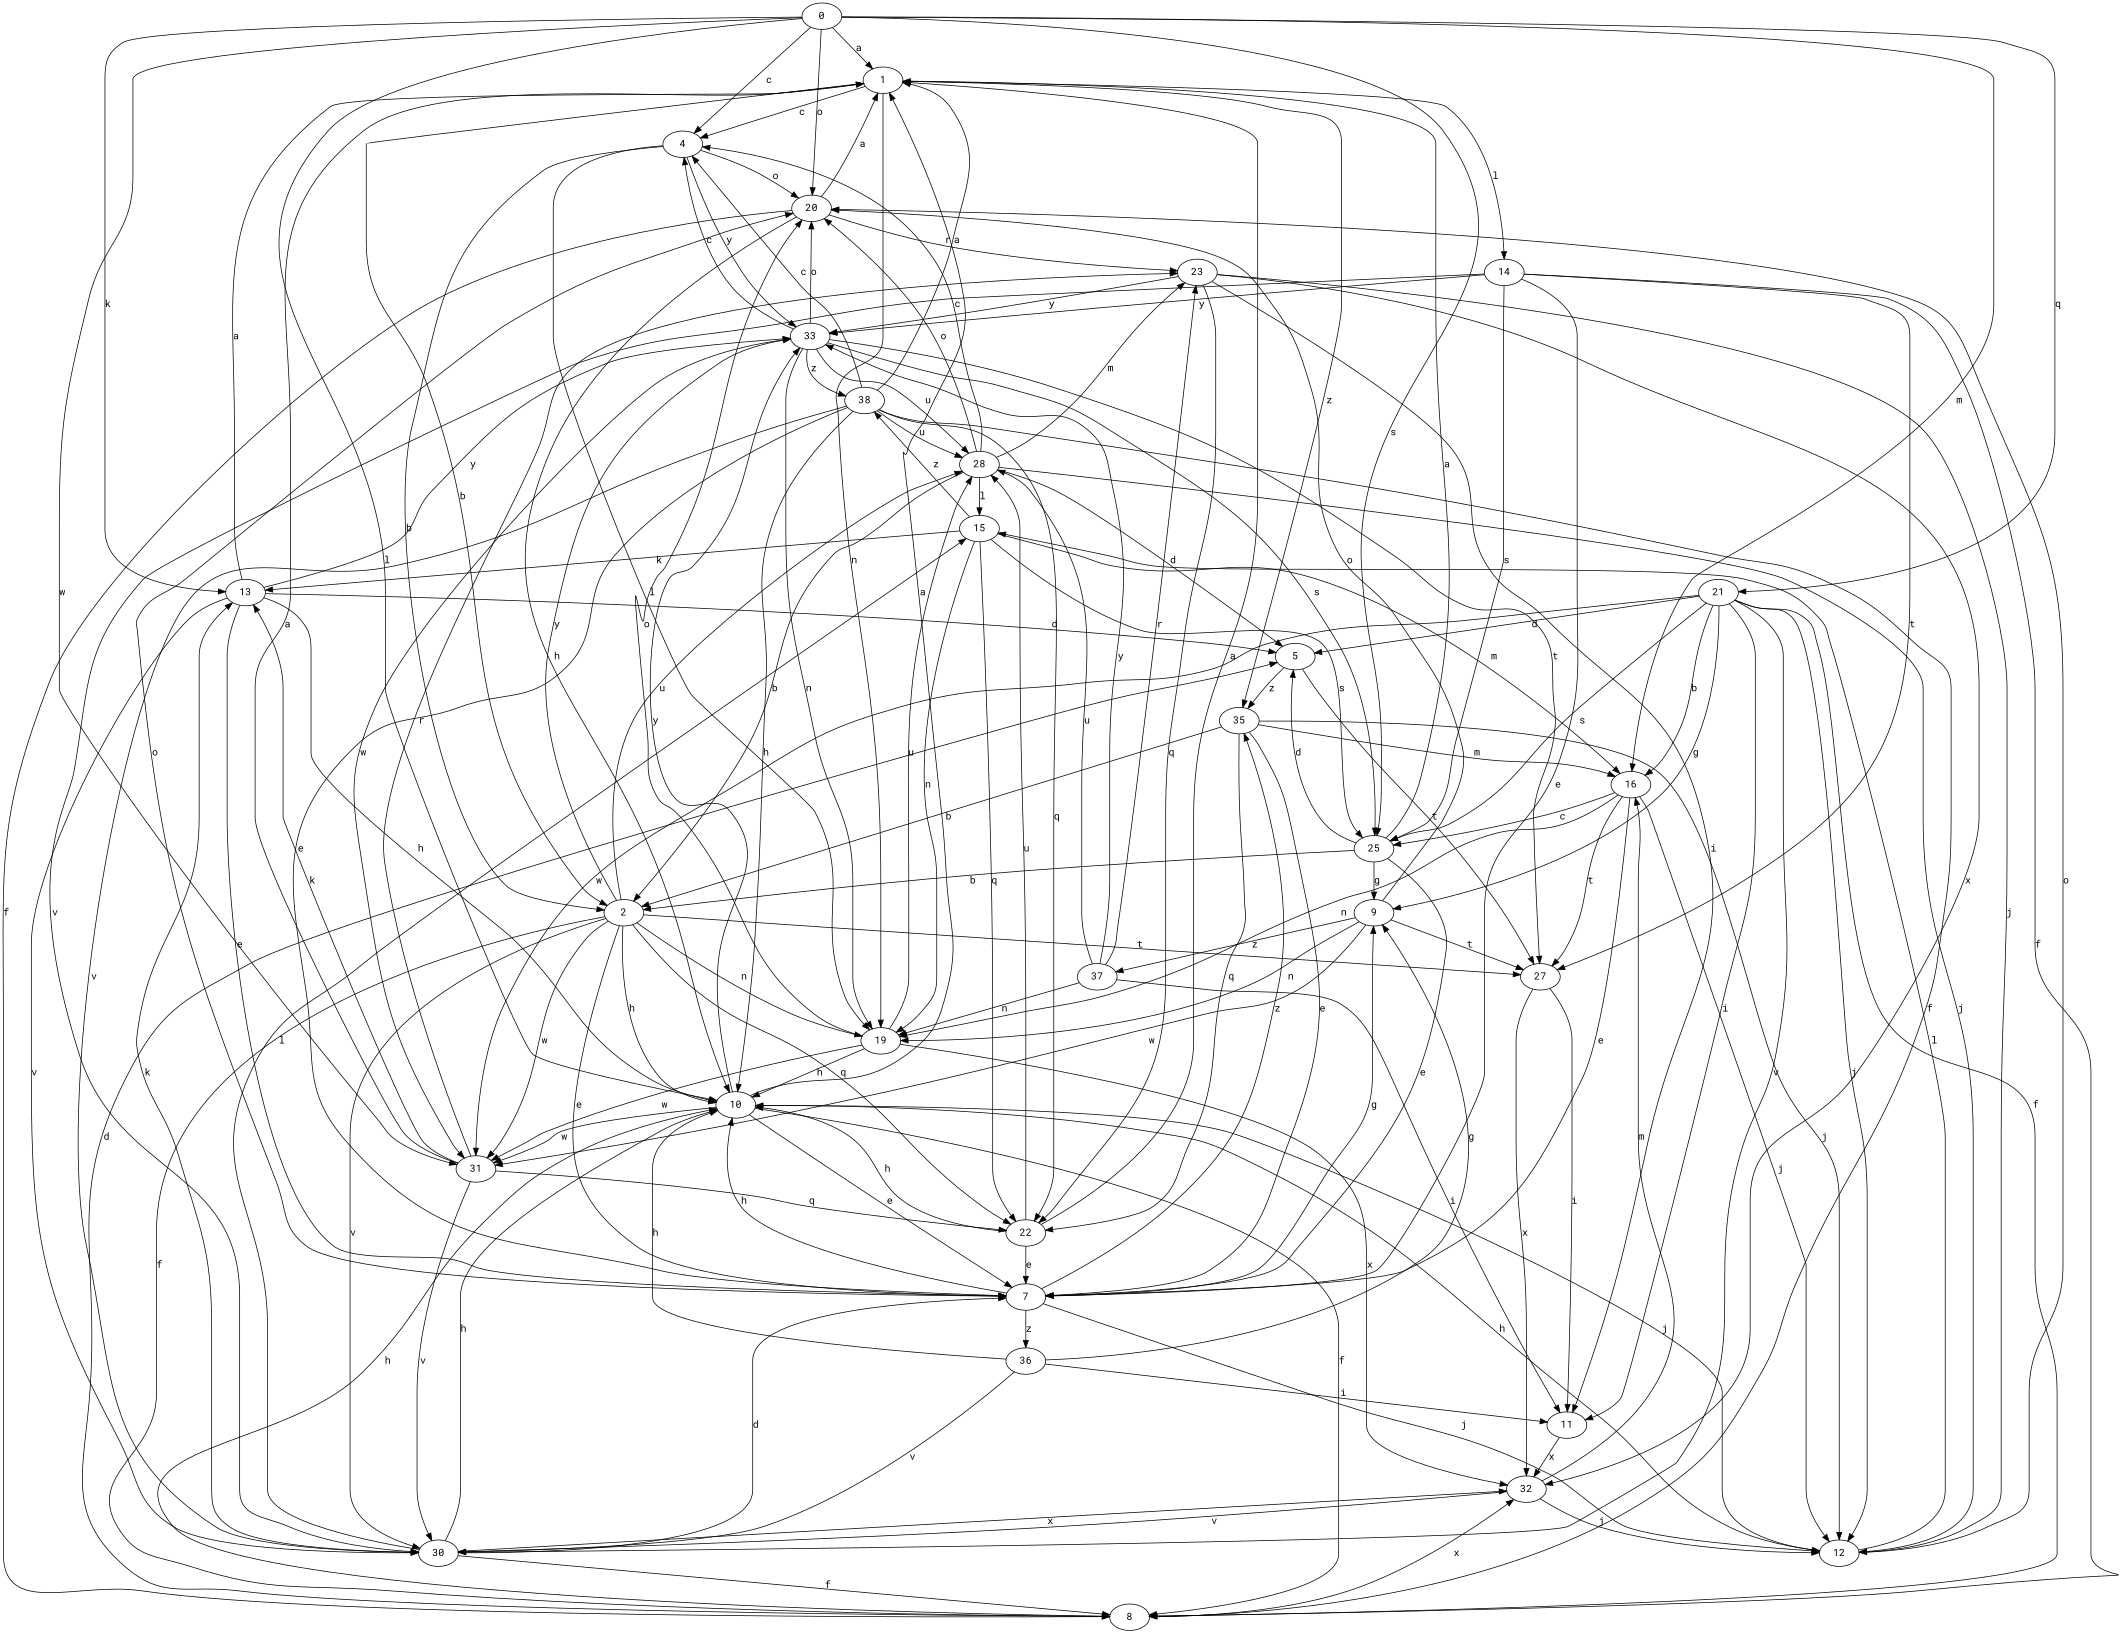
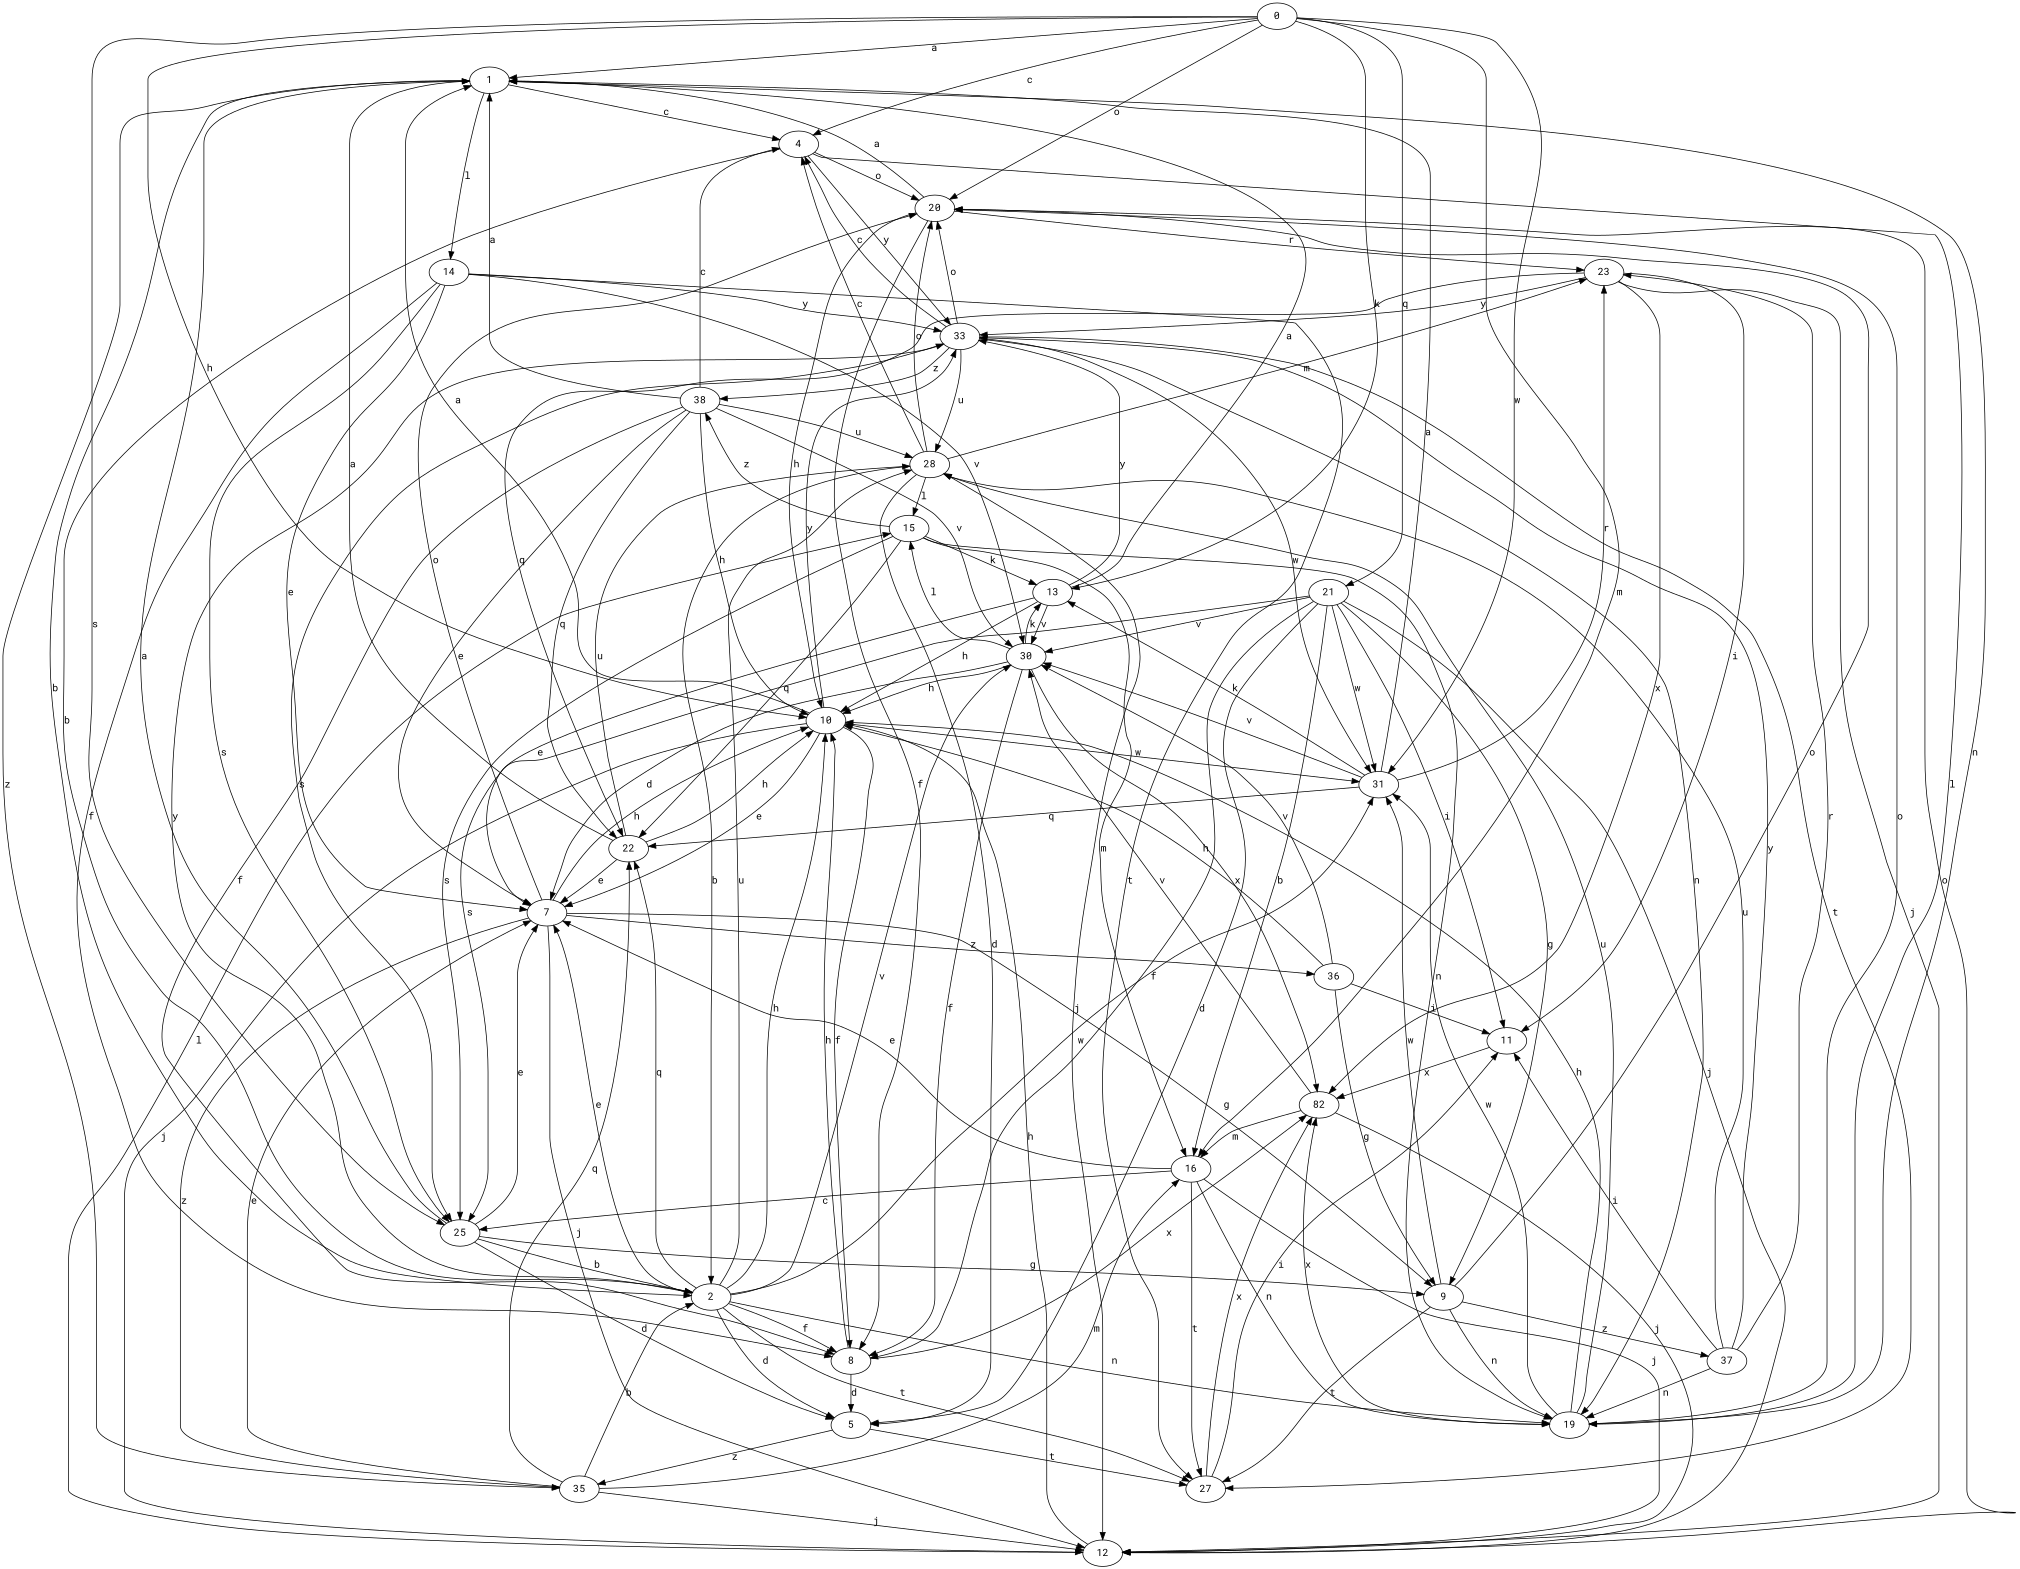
edge "0" -> "10": label "l" -> "h"
edge "13" -> "5": now "2" -> "5"
node "32": label "32" -> "82"
